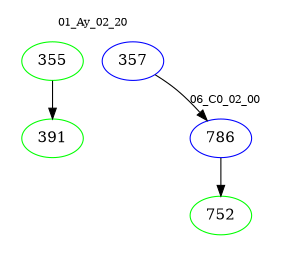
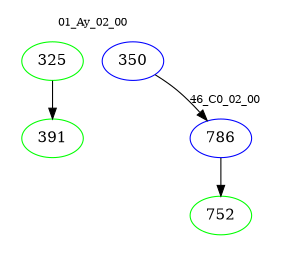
cluster "01_Ay_02_20": label "01_Ay_02_20" -> "01_Ay_02_00"
node "355": label "355" -> "325"
node "357": label "357" -> "350"
cluster "06_C0_02_00": label "06_C0_02_00" -> "46_C0_02_00"
